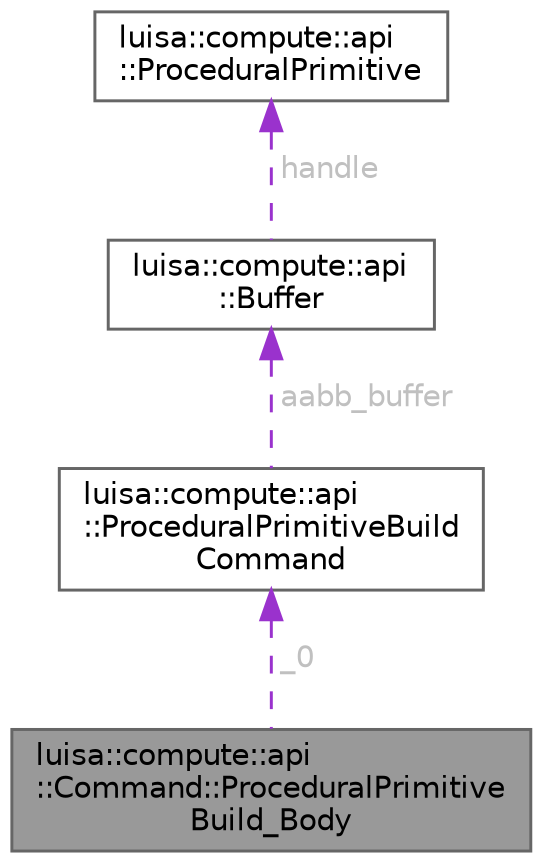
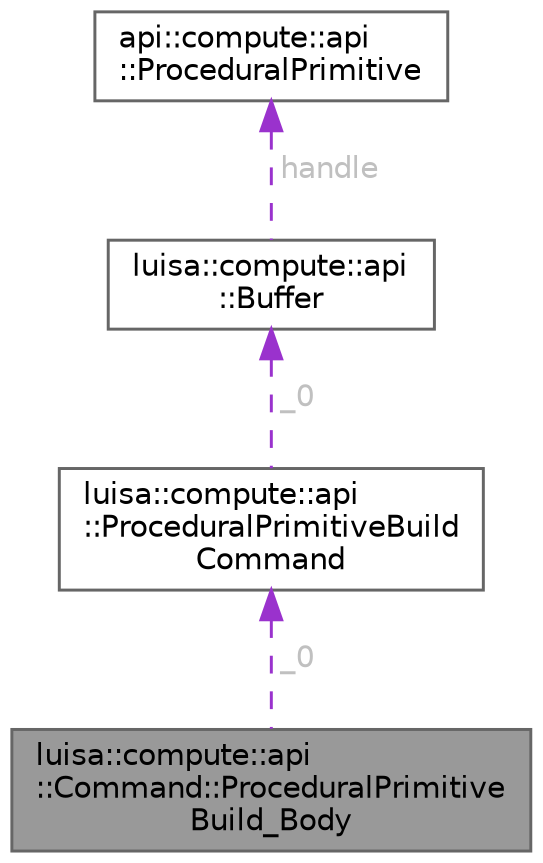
node "luisa::compute::api ::ProceduralPrimitive": label "luisa::compute::api ::ProceduralPrimitive" -> "api::compute::api ::ProceduralPrimitive"
edge "luisa::compute::api ::ProceduralPrimitiveBuild Command" -> "luisa::compute::api ::Buffer": label " aabb_buffer" -> " _0"
